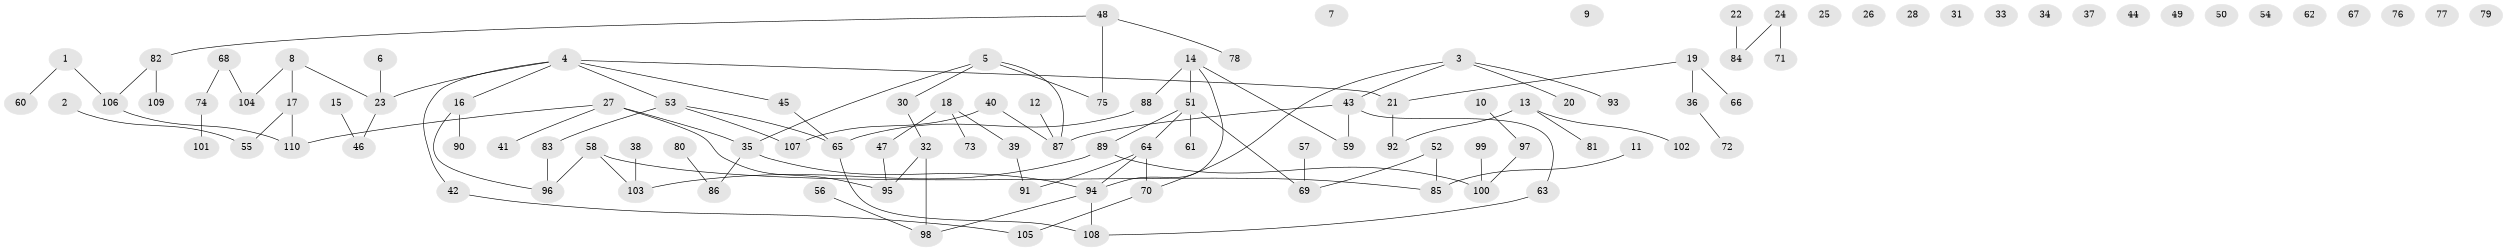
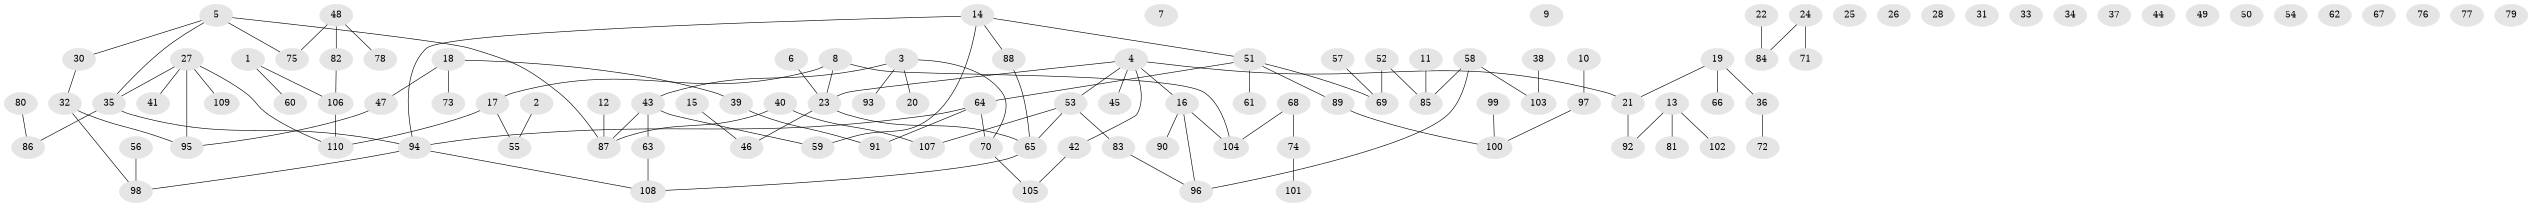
edge "82" -- "109": now "27" -- "109"
edge "45" -- "65": now "23" -- "65"
edge "16" -- "104": added
edge "89" -- "103": removed
